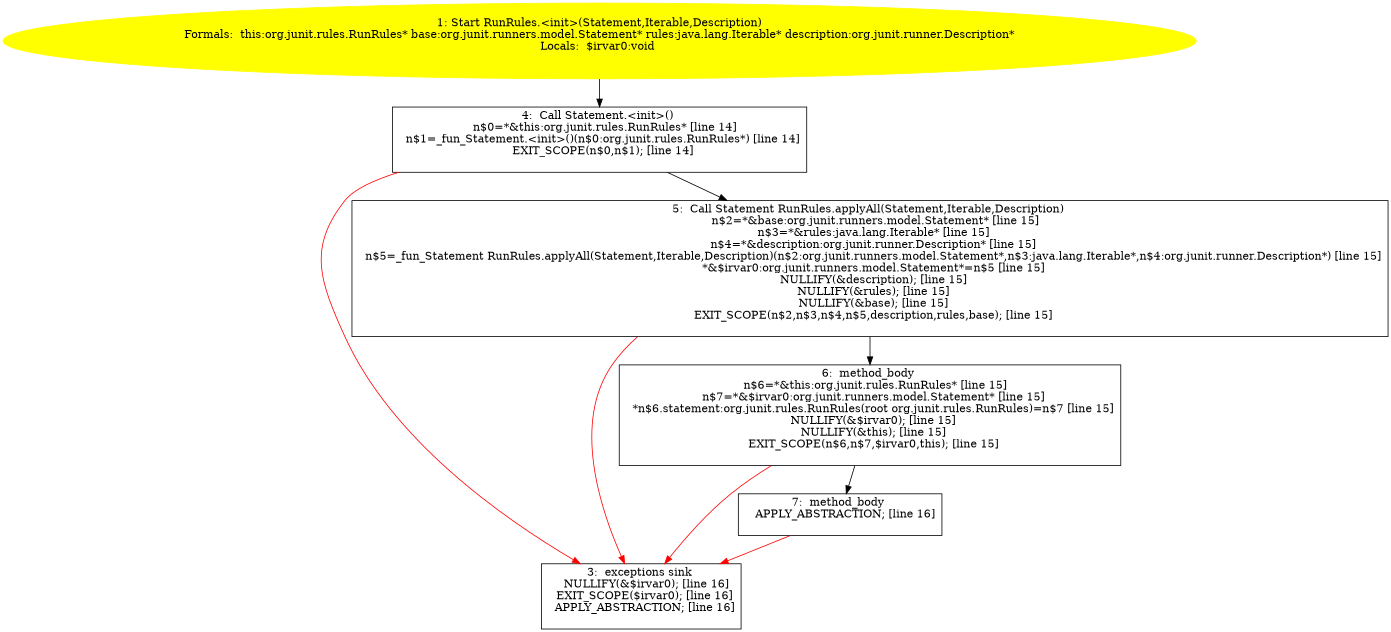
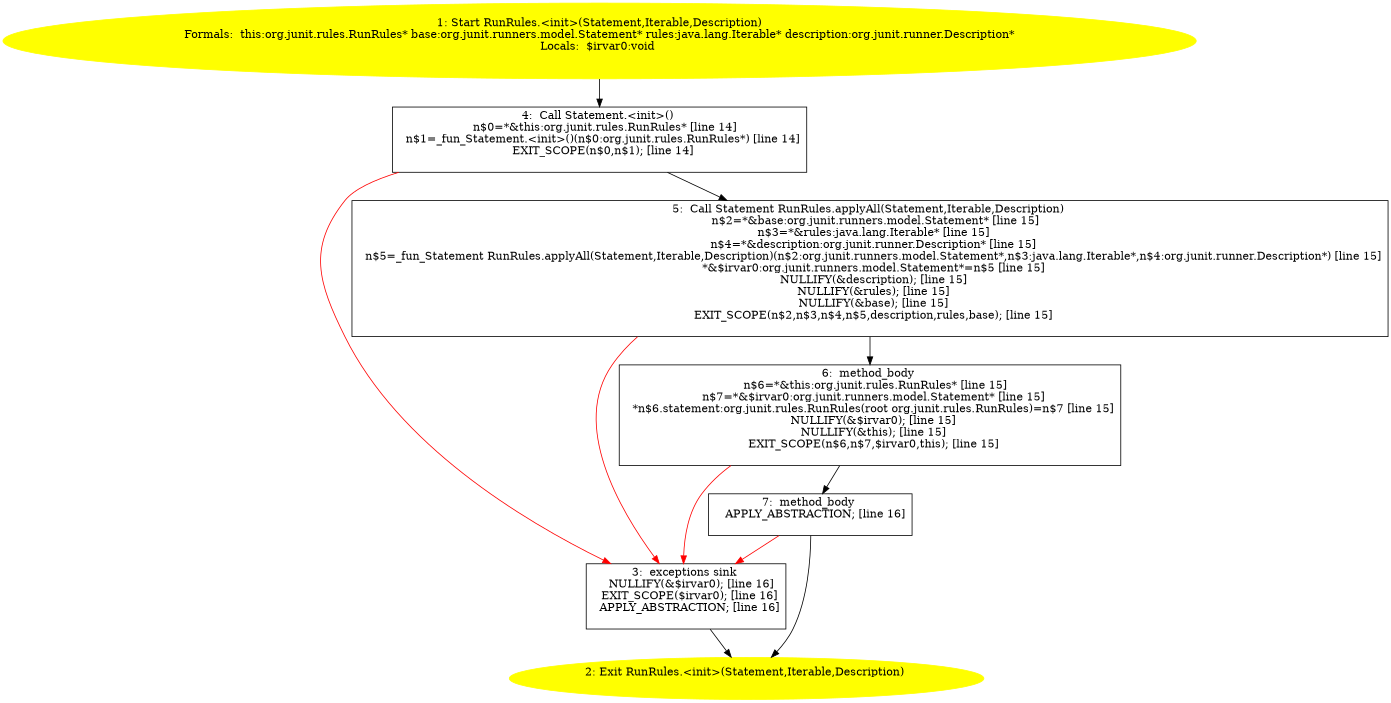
node "2: Exit RunRules.<init>(Statement,Iterable,Description)": added
